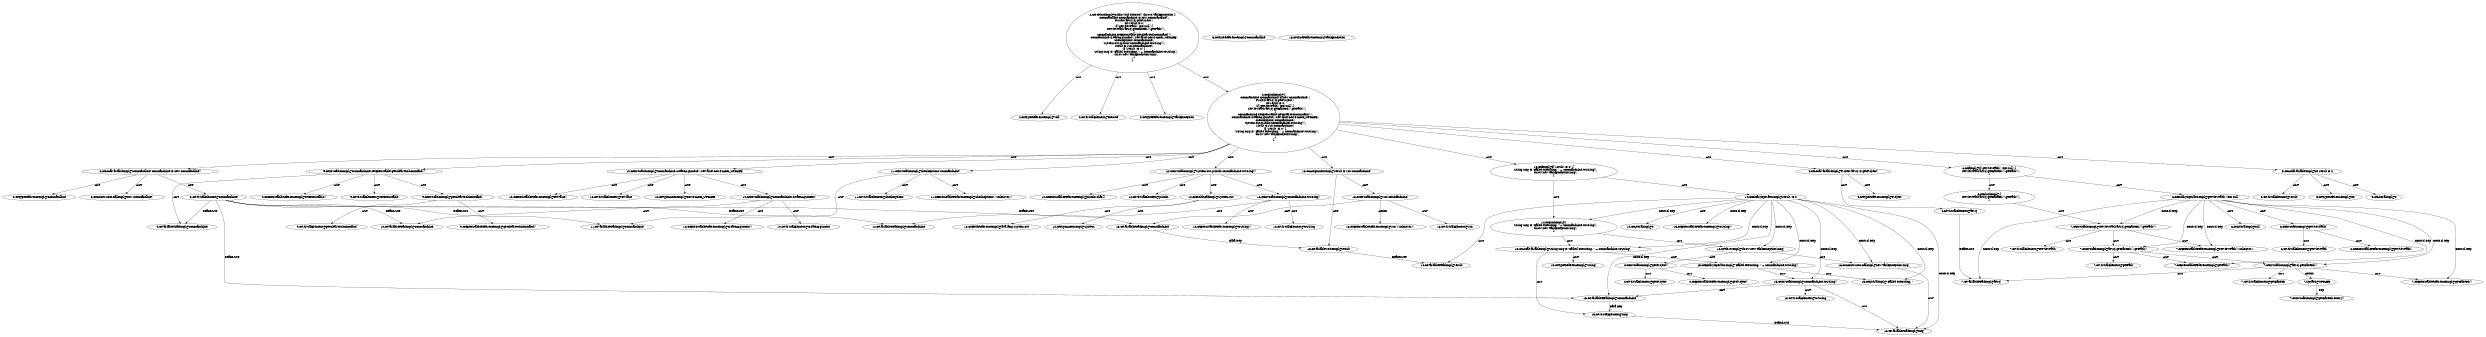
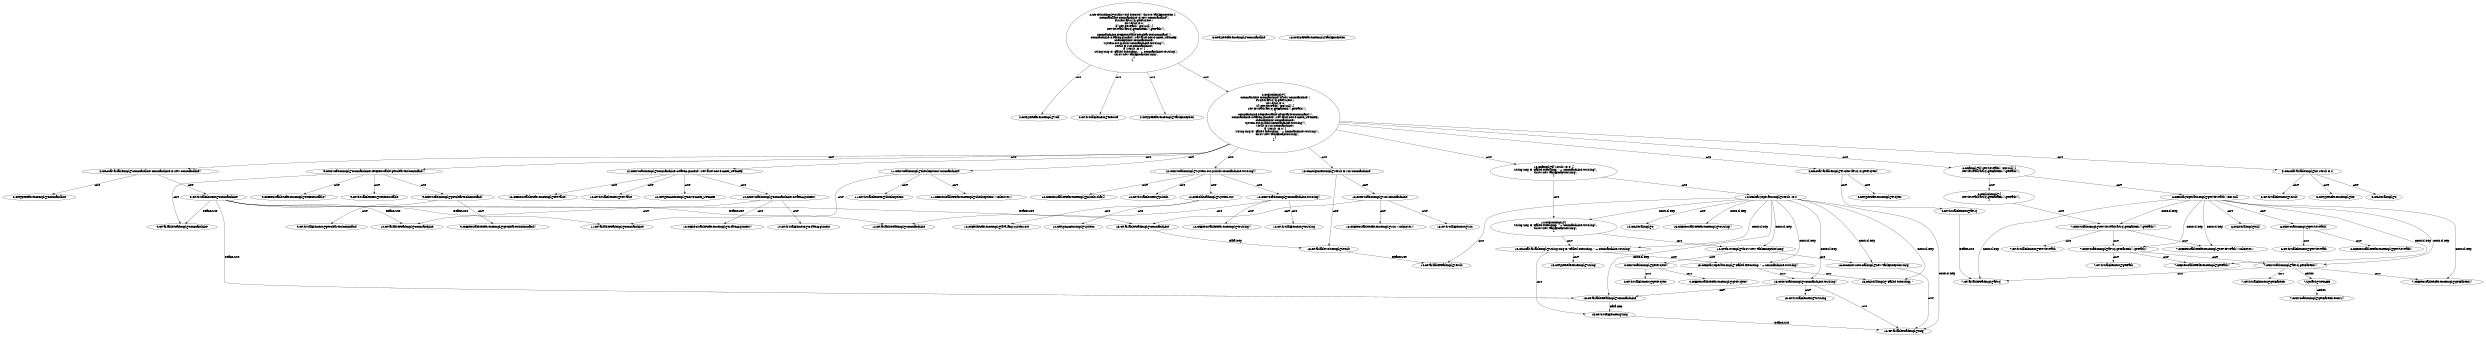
node "3:CtConstructorCallImpl@new Commandline()": removed
edge "13:CtInvocationImpl@run(commandLine)" -> "13:CtExecutableReferenceImpl@run(<unknown>)": label "Action" -> "AST"
edge "7:Update@UPDATE" -> "7:CtInvocationImpl@getBaseDirectory()": label "Dep" -> "Action"
